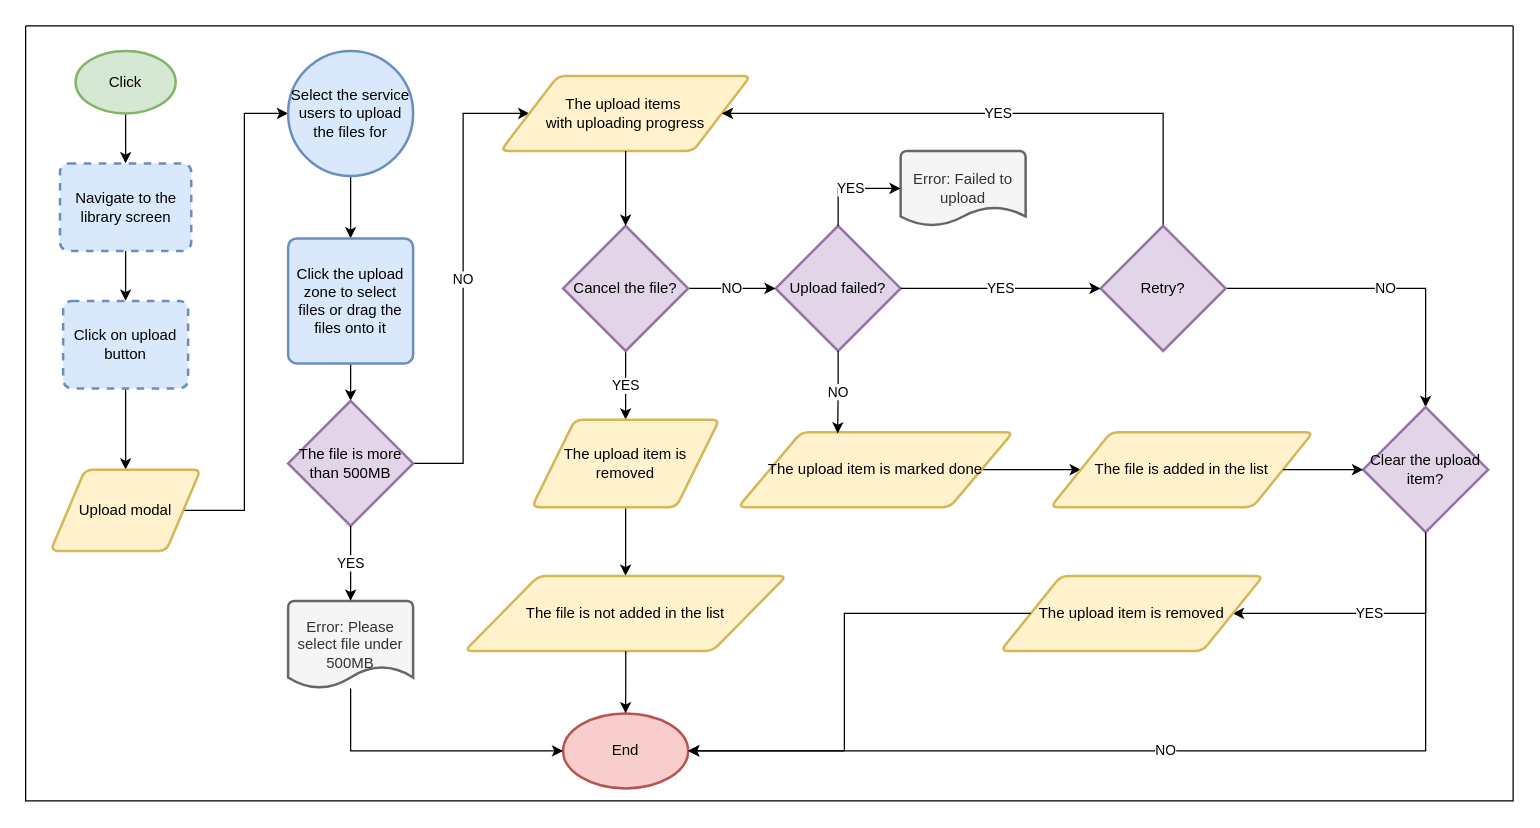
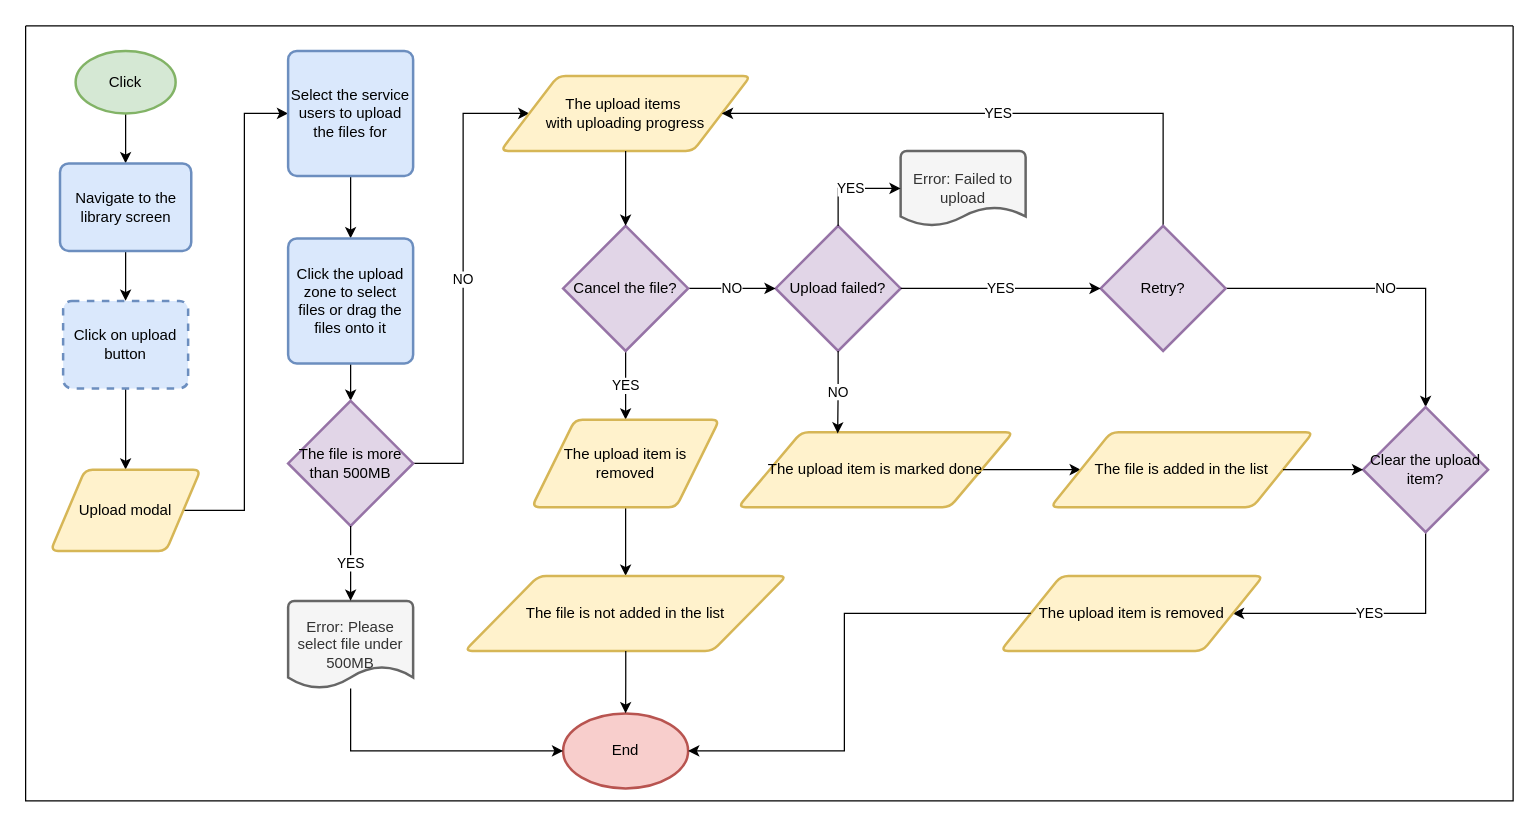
node "Select the service users to upload the files for": shape ellipse -> rounded rectangle
node "Navigate to the library screen": style dashed -> solid
edge "Clear the upload item?" -> "End": removed, label "NO"
